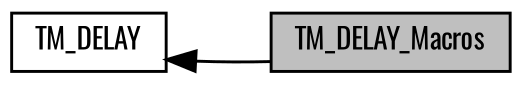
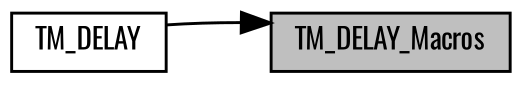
edge "TM_DELAY_Macros" -> "TM_DELAY": reversed
